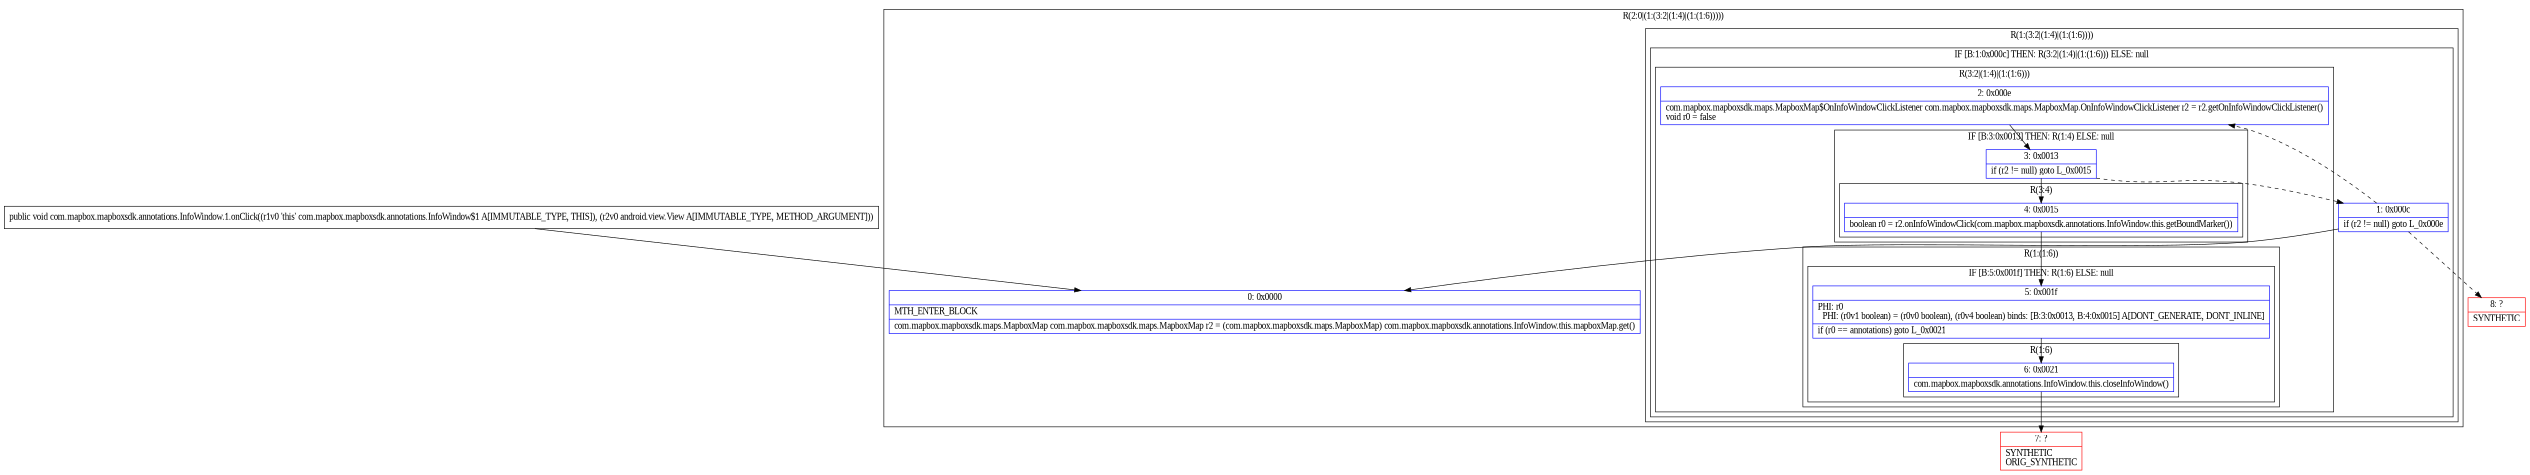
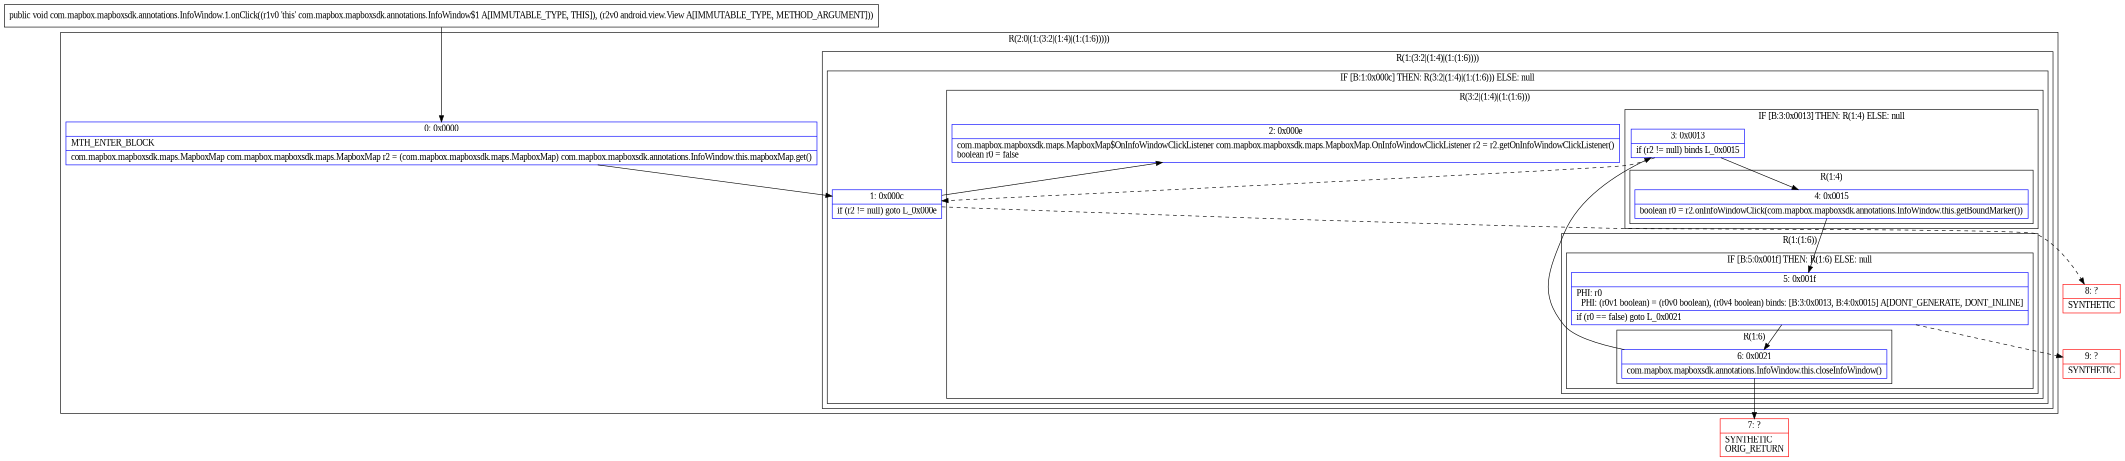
node "2: 0x000e": text "void r0 = false" -> "boolean r0 = false"
edge "2: 0x000e" -> "3: 0x0013": now "6: 0x0021" -> "3: 0x0013"
edge "1: 0x000c" -> "2: 0x000e": style dashed -> solid
node "3: 0x0013": text "if (r2 != null) goto L_0x0015" -> "if (r2 != null) binds L_0x0015"
cluster "R(3:4)": label "R(3:4)" -> "R(1:4)"
edge "1: 0x000c" -> "0: 0x0000": reversed
node "5: 0x001f": text "if (r0 == annotations) goto L_0x0021" -> "if (r0 == false) goto L_0x0021"
node "9: ?": added
node "7: ?": text "ORIG_SYNTHETIC" -> "ORIG_RETURN"
